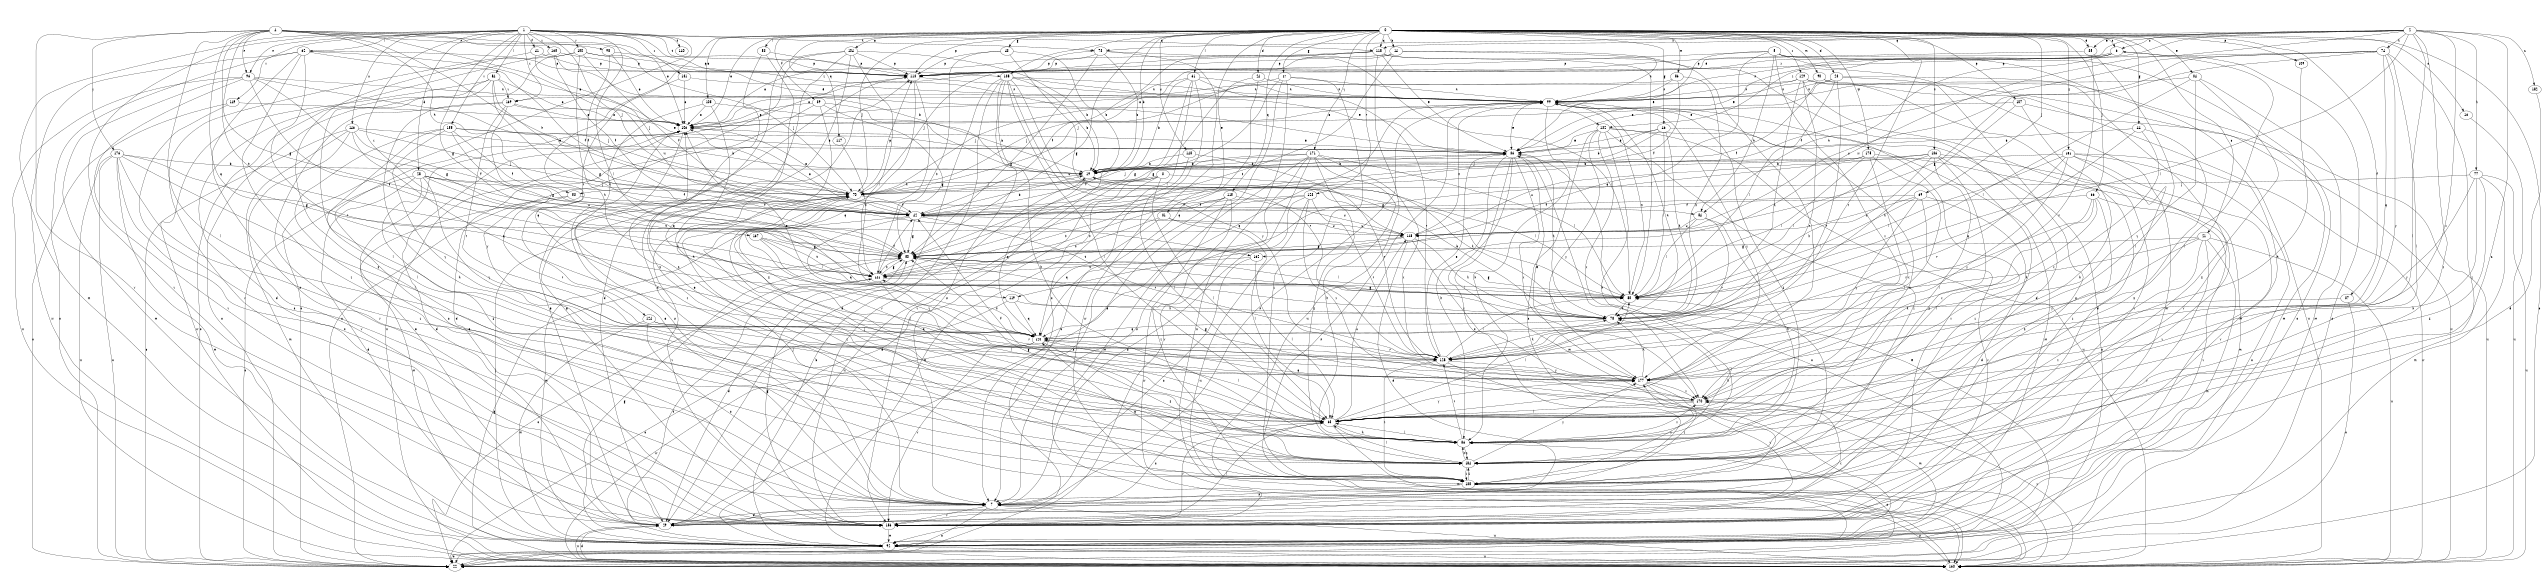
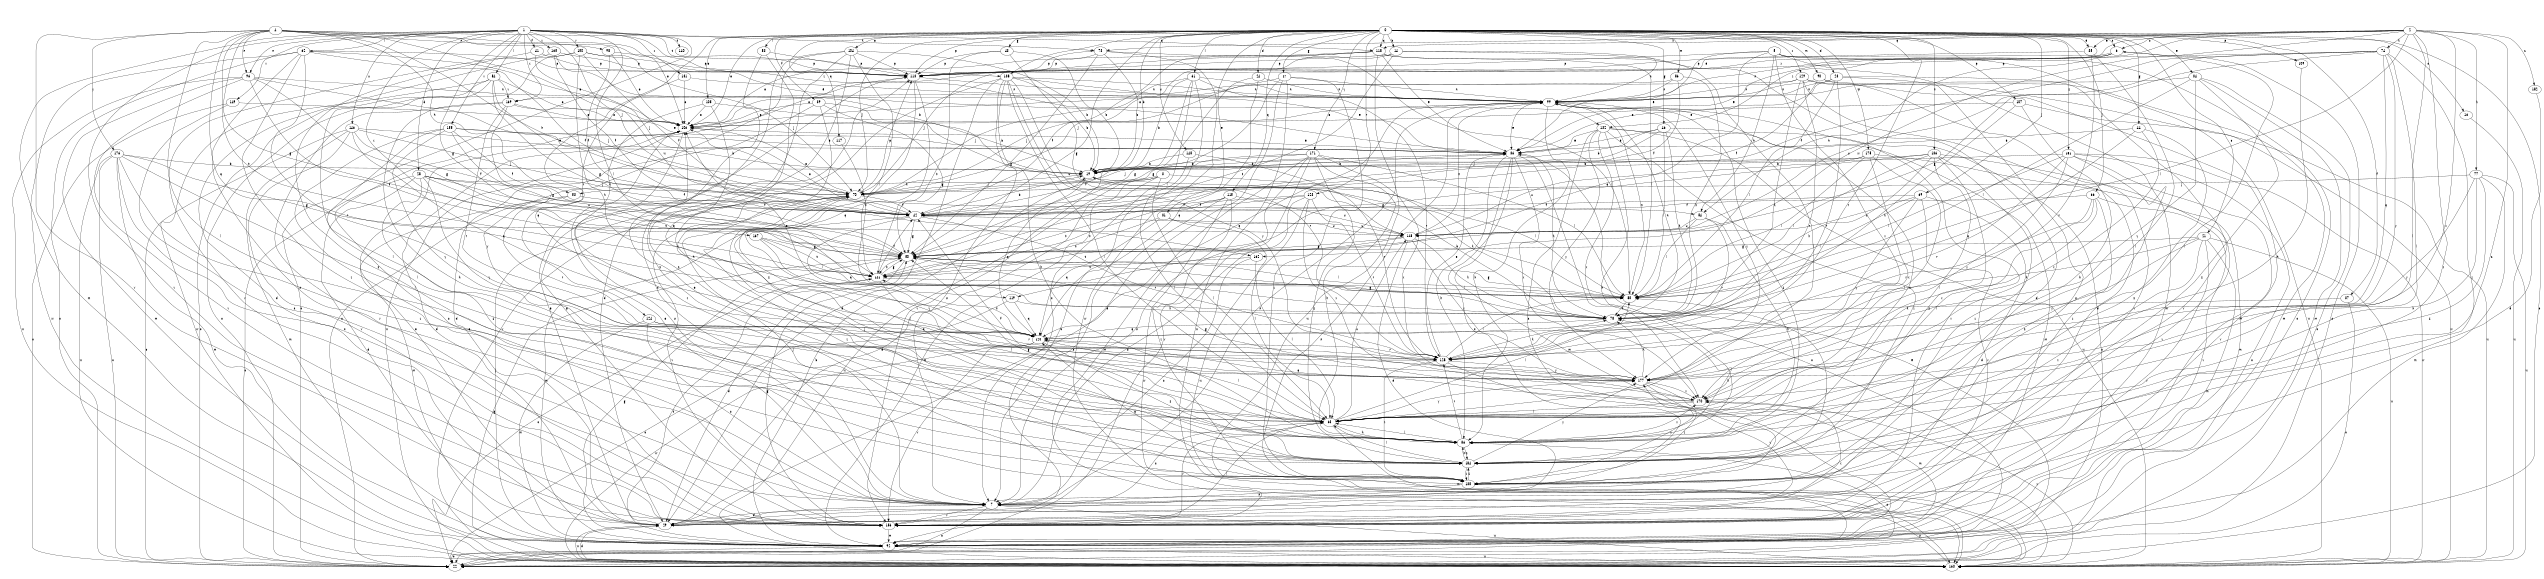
edge "177" -> "36": removed, label "e"
edge "138" -> "156": now "138" -> "163"
edge "34" -> "22": added, label "c"
